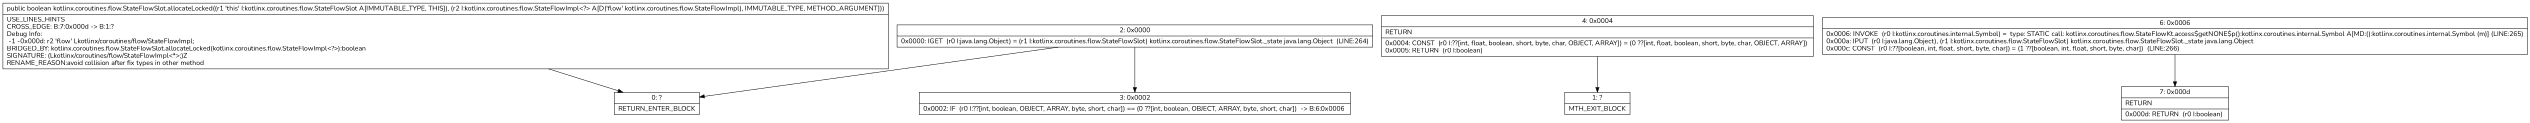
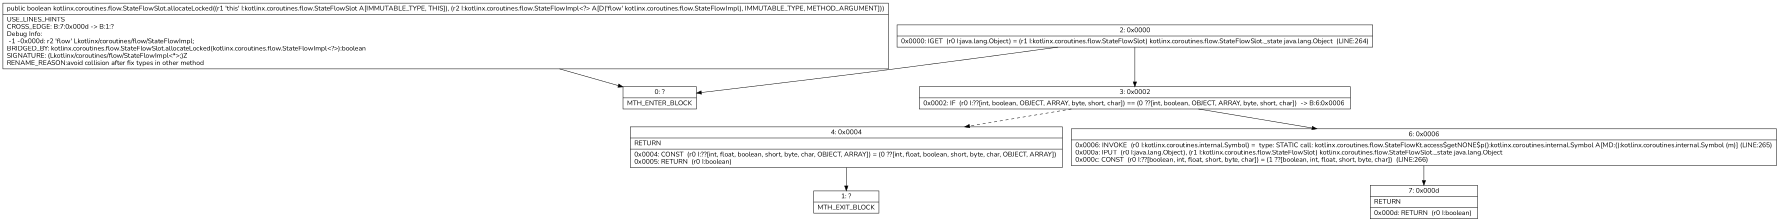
node "0: ?": text "RETURN_ENTER_BLOCK" -> "MTH_ENTER_BLOCK"
edge "3: 0x0002" -> "4: 0x0004": added
edge "3: 0x0002" -> "6: 0x0006": added
